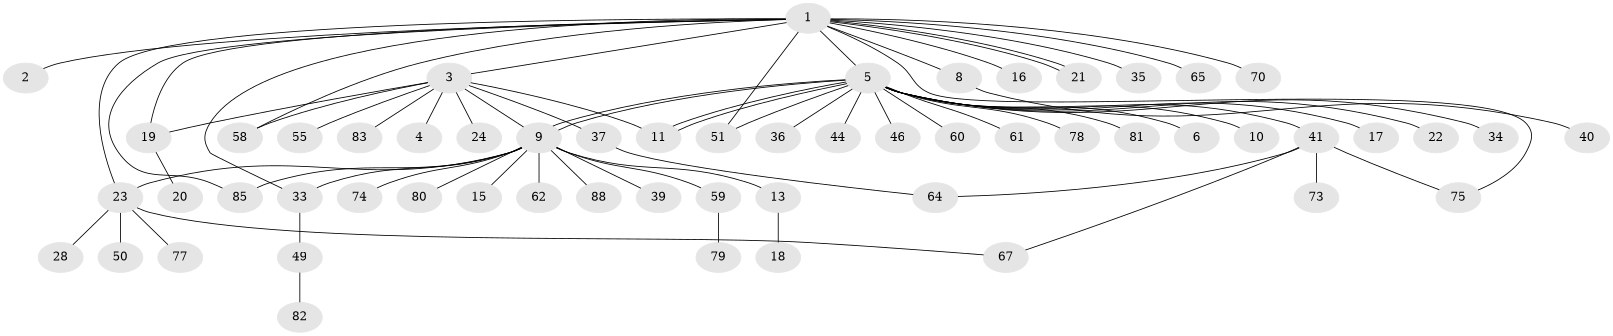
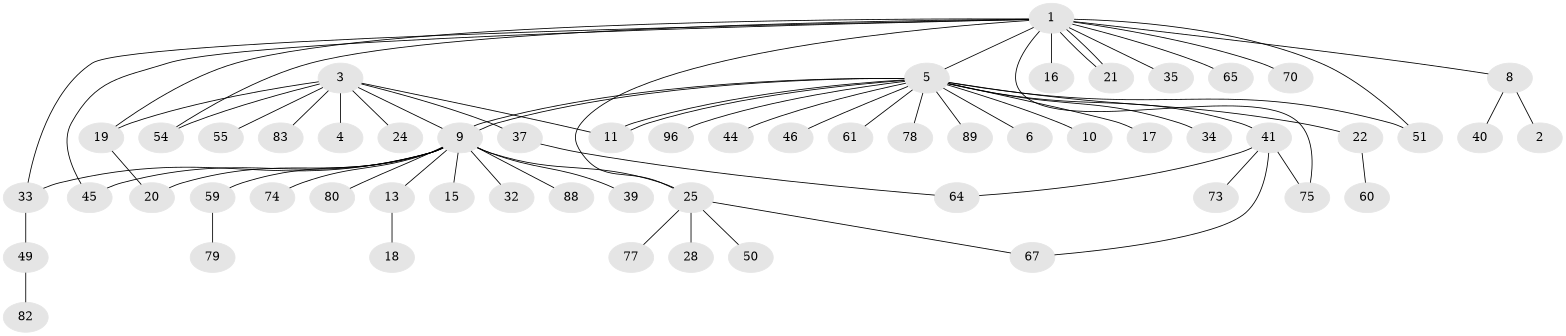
edge "1" -- "2": now "8" -- "2"
edge "1" -- "3": removed
edge "5" -- "60": now "22" -- "60"
node "58": label "58" -> "54"
node "36": label "36" -> "96"
node "81": label "81" -> "89"
edge "9" -- "20": added
node "23": label "23" -> "25"
node "85": label "85" -> "45"
node "62": label "62" -> "32"
